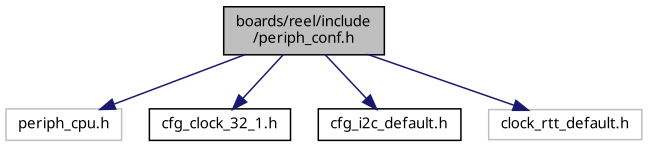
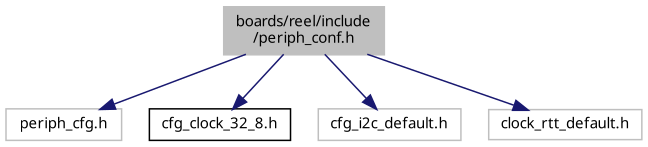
node "boards/reel/include /periph_conf.h": color black -> grey75
node "periph_cpu.h": label "periph_cpu.h" -> "periph_cfg.h"
node "cfg_clock_32_1.h": label "cfg_clock_32_1.h" -> "cfg_clock_32_8.h"
node "cfg_i2c_default.h": color black -> grey75
